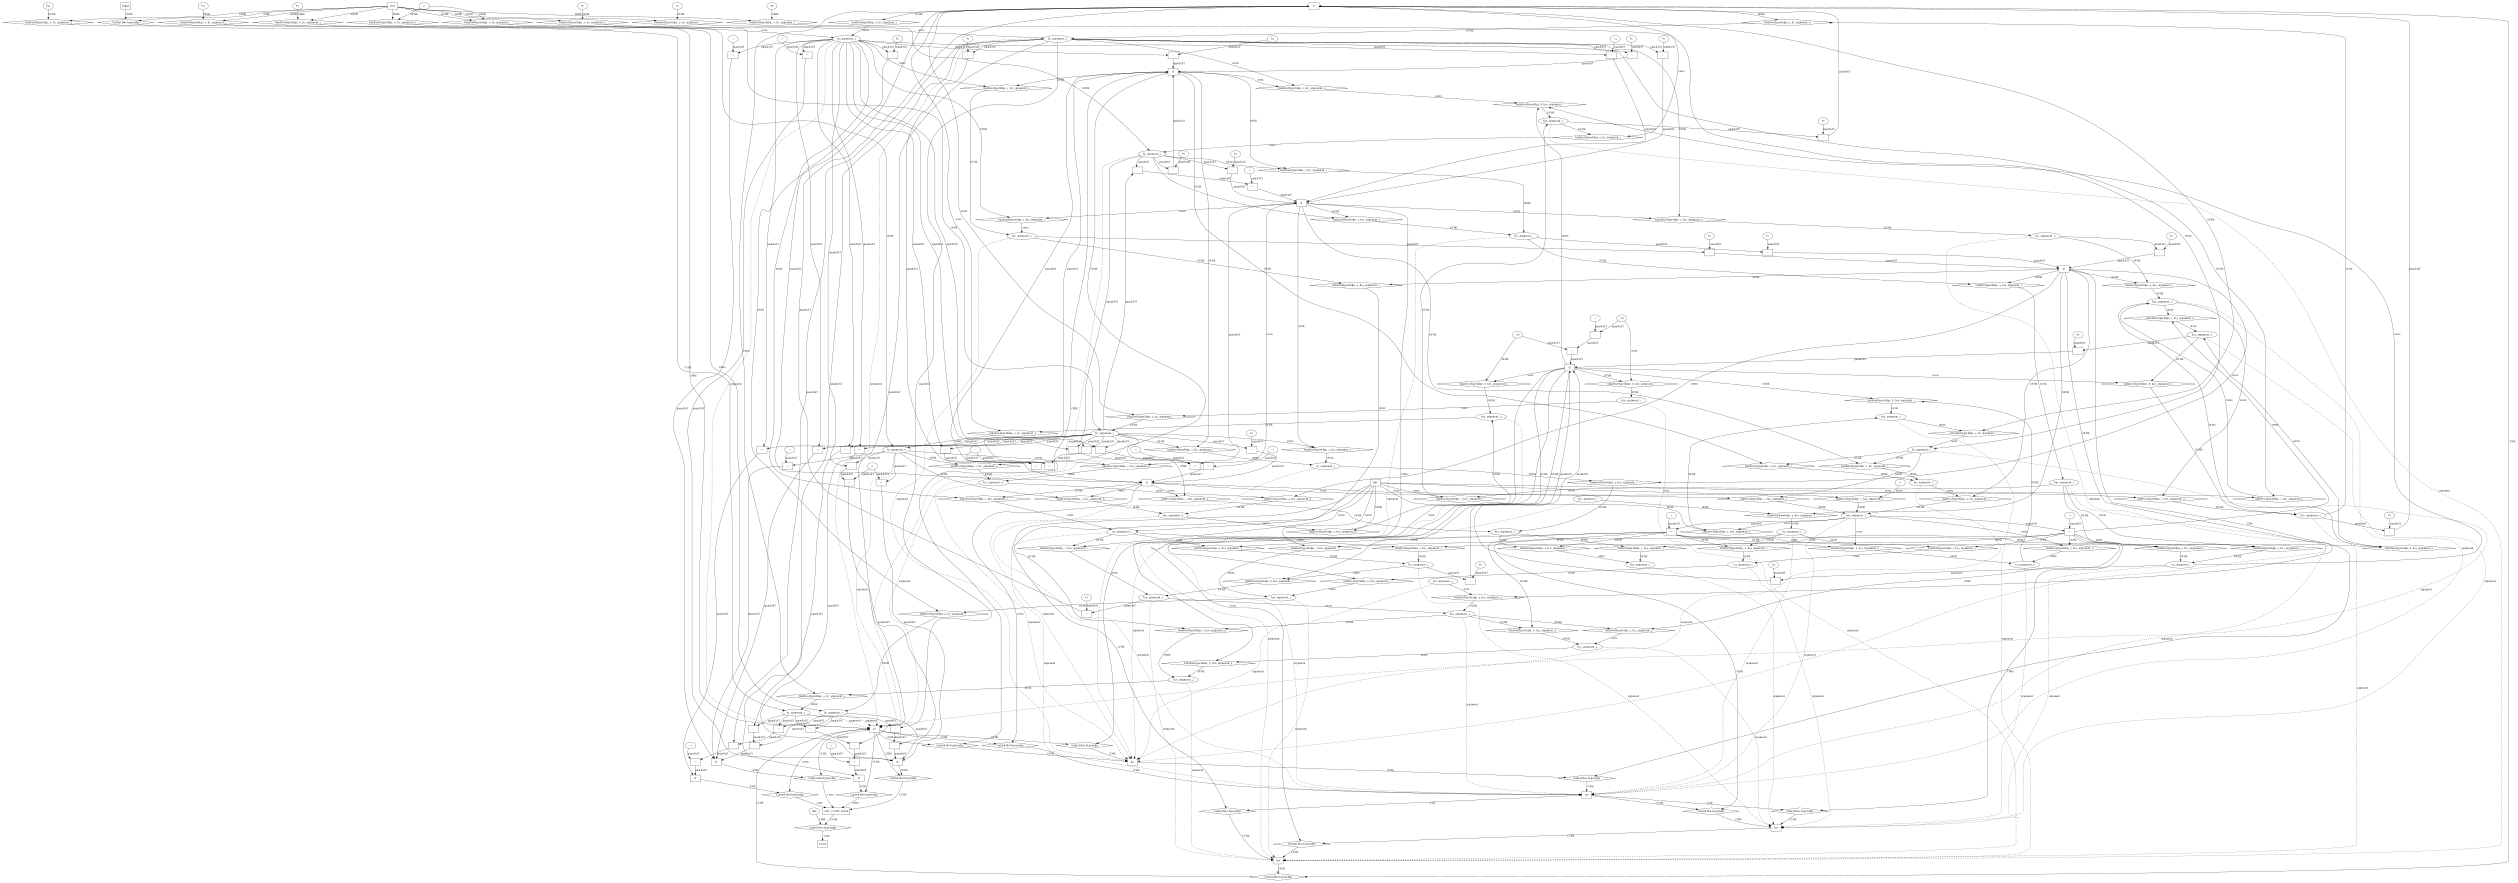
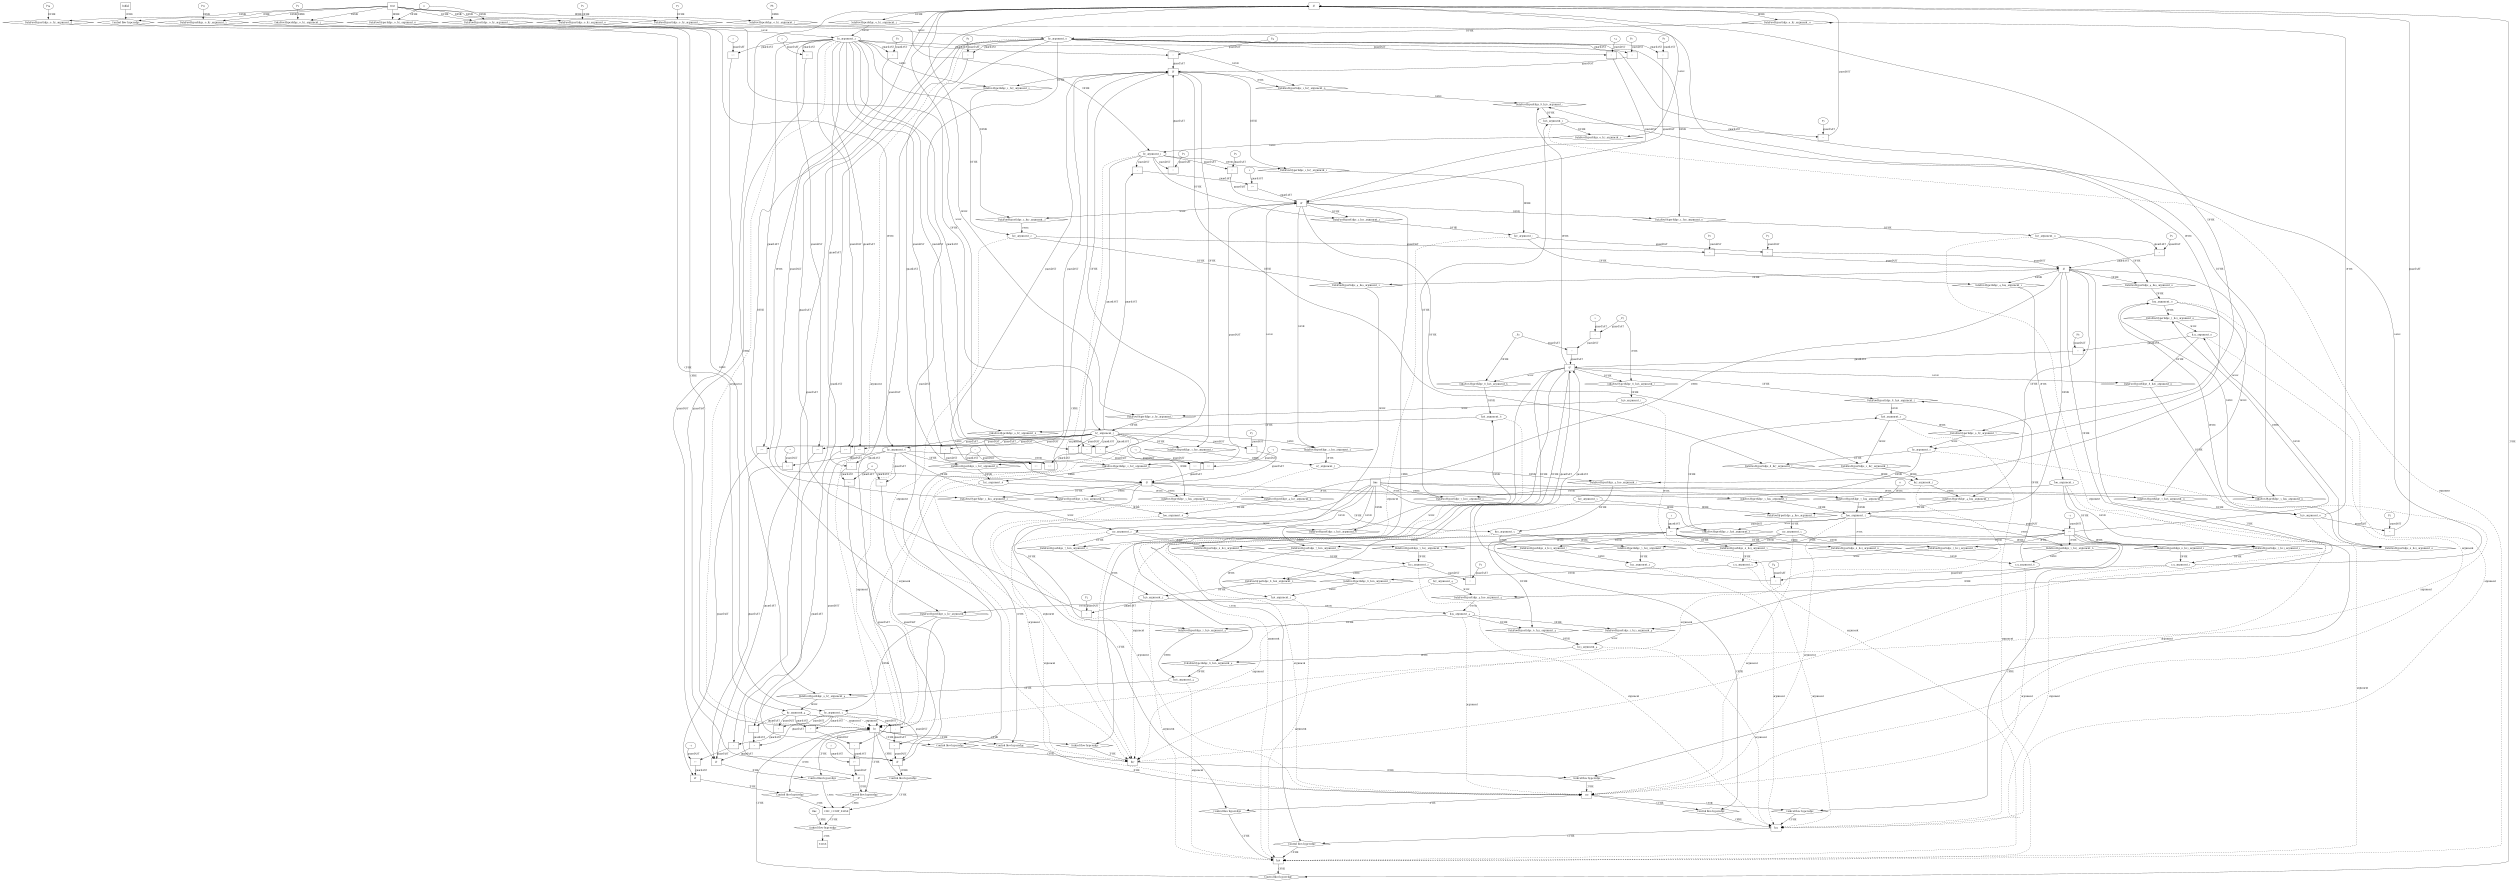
edge "h7_argument_7" -> "DataFowHyperEdge_2_h17_argument_7": now "h26_argument_7" -> "DataFowHyperEdge_2_h17_argument_7"
node "DataFowHyperEdge_1_h17_argument_7": label "DataFowHyperEdge_1_h17_argument_7" -> "DataFowHyperEdge_8_h17_argument_7"
